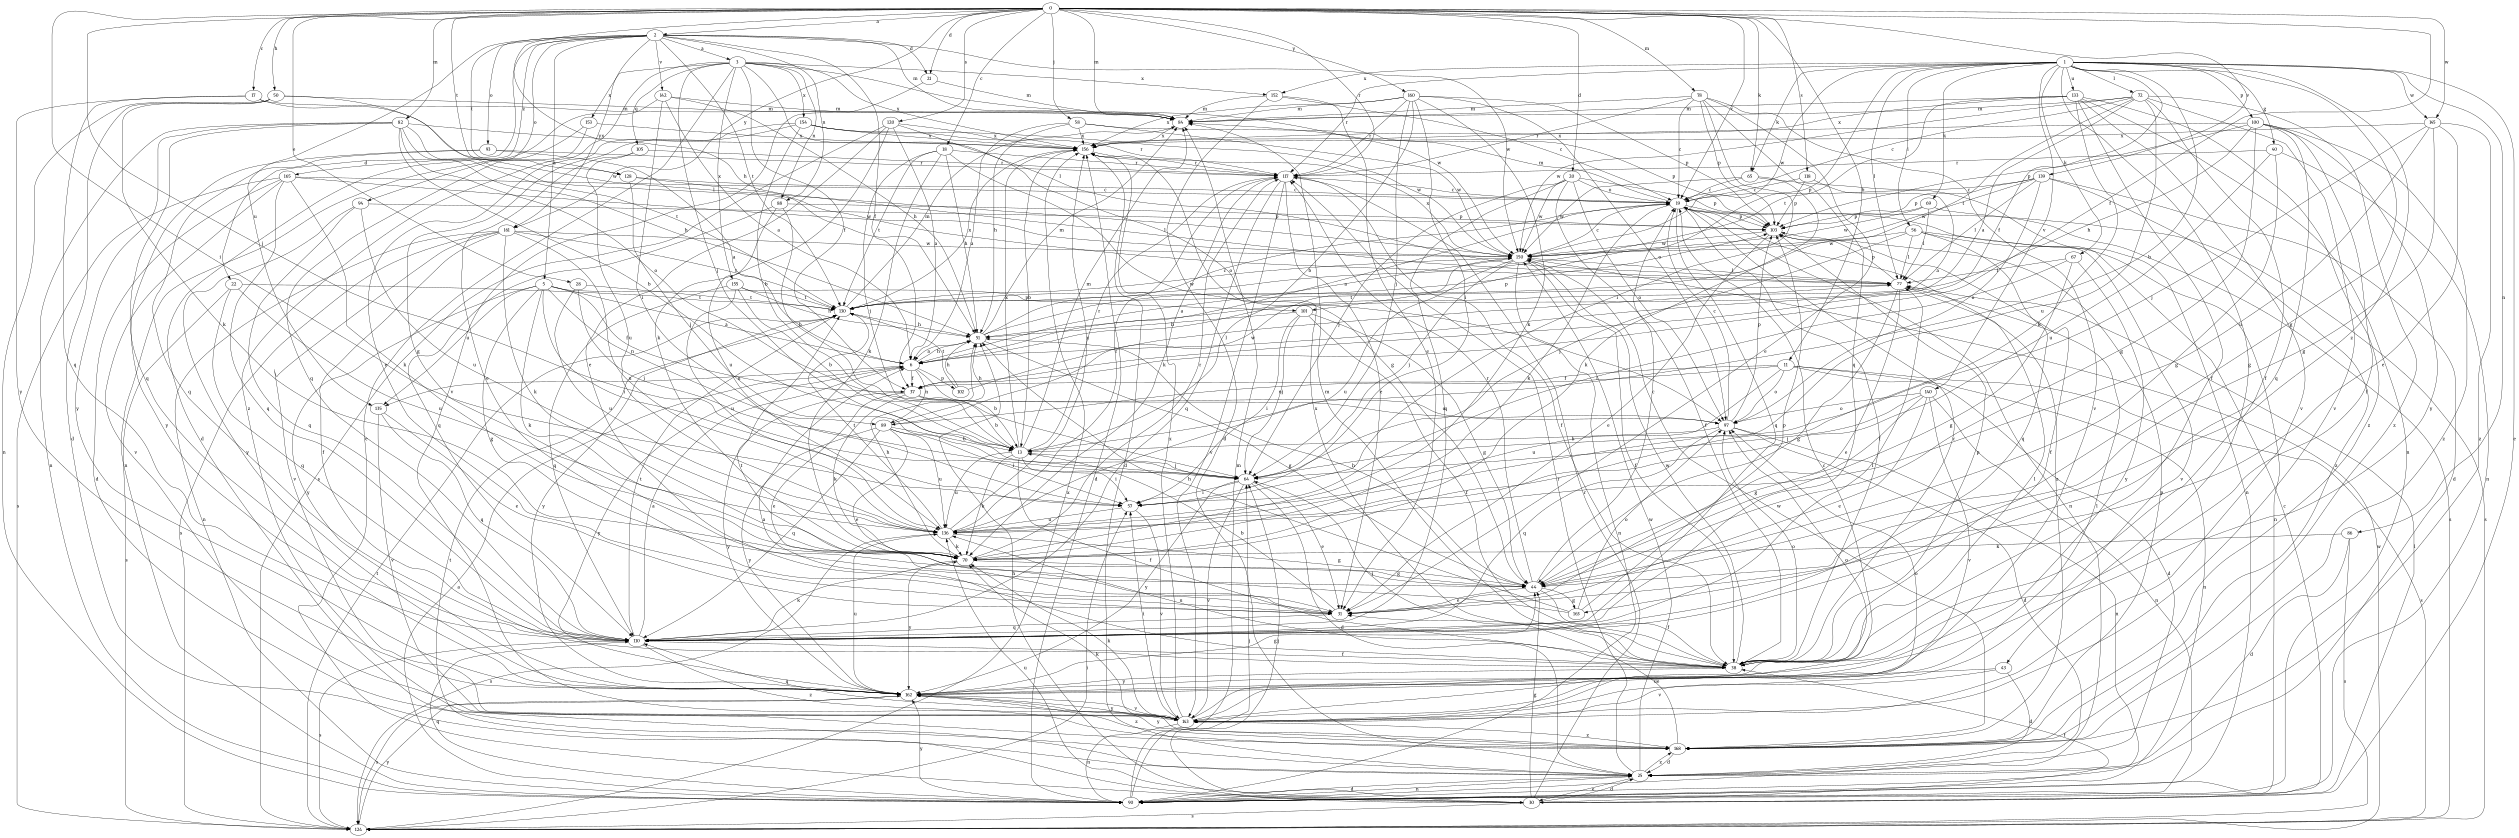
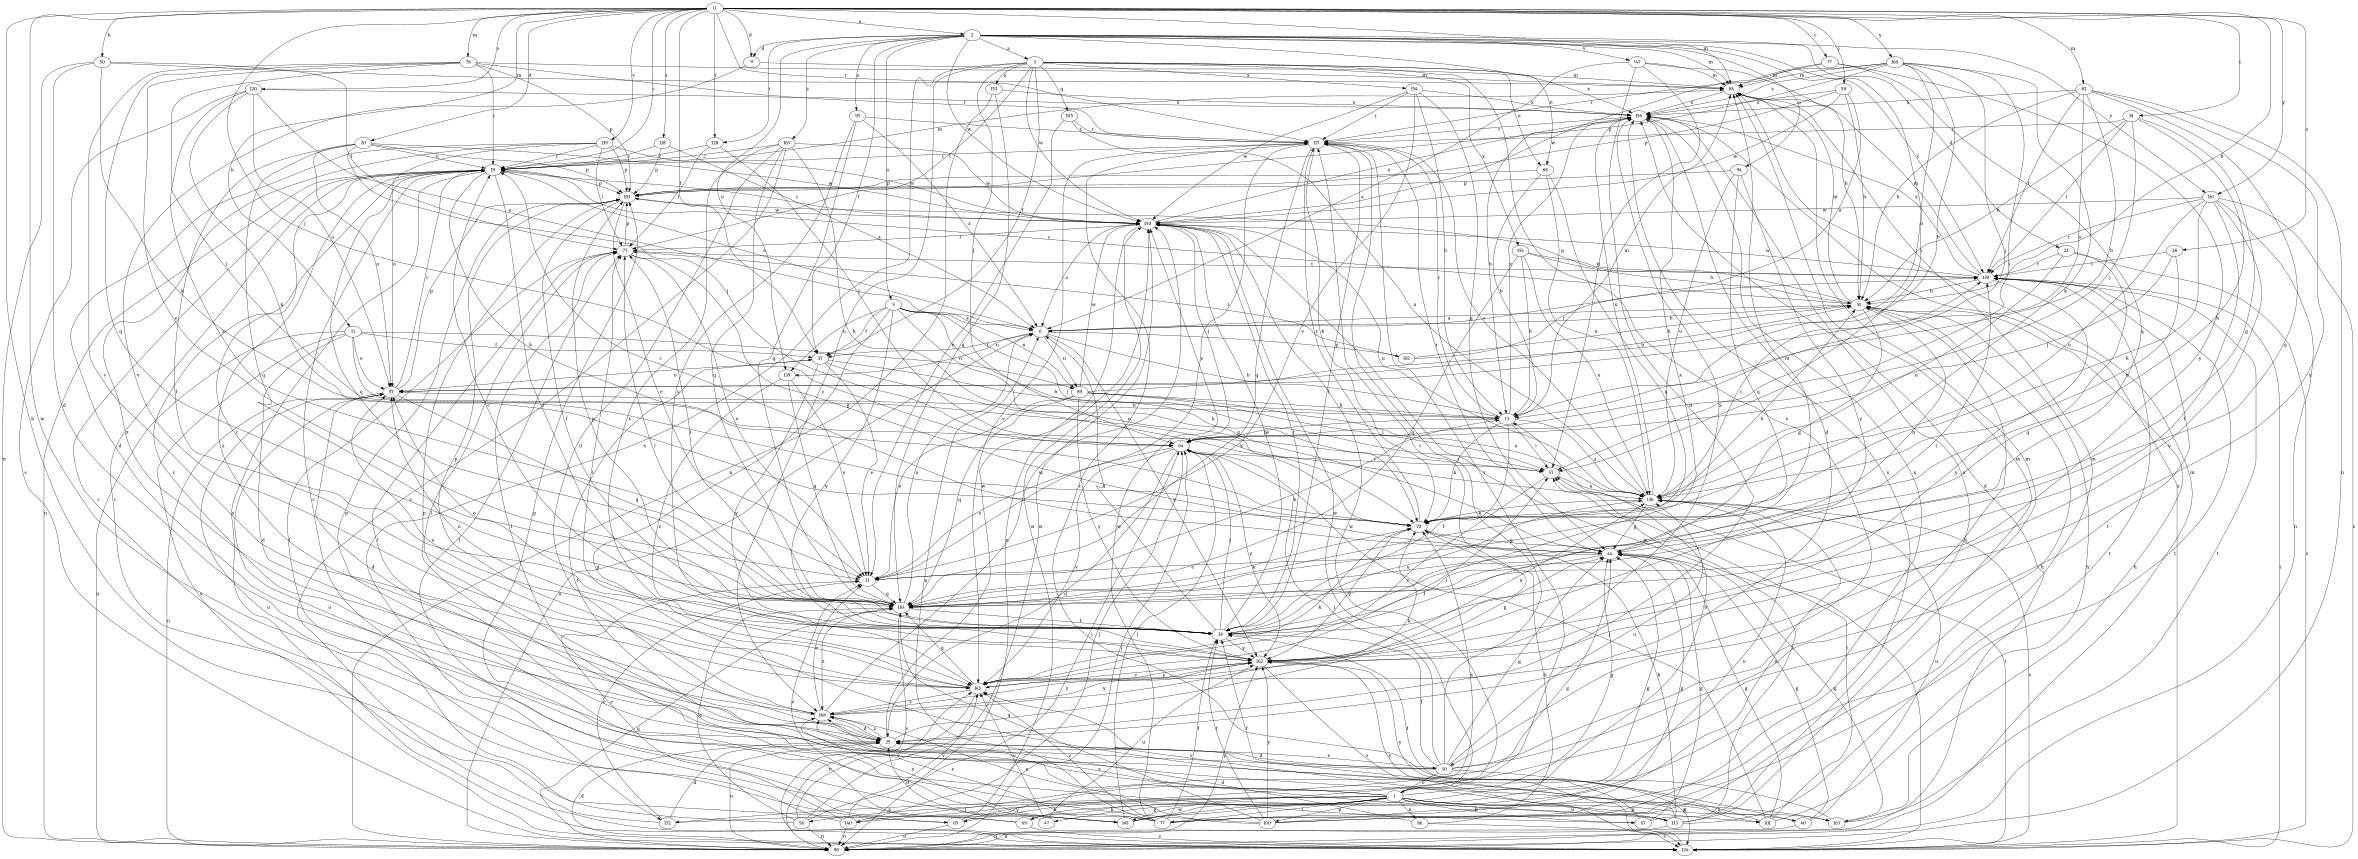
edge "0" -> "57": now "2" -> "57"
edge "1" -> "30": reversed
node "43": label "43" -> "42"
